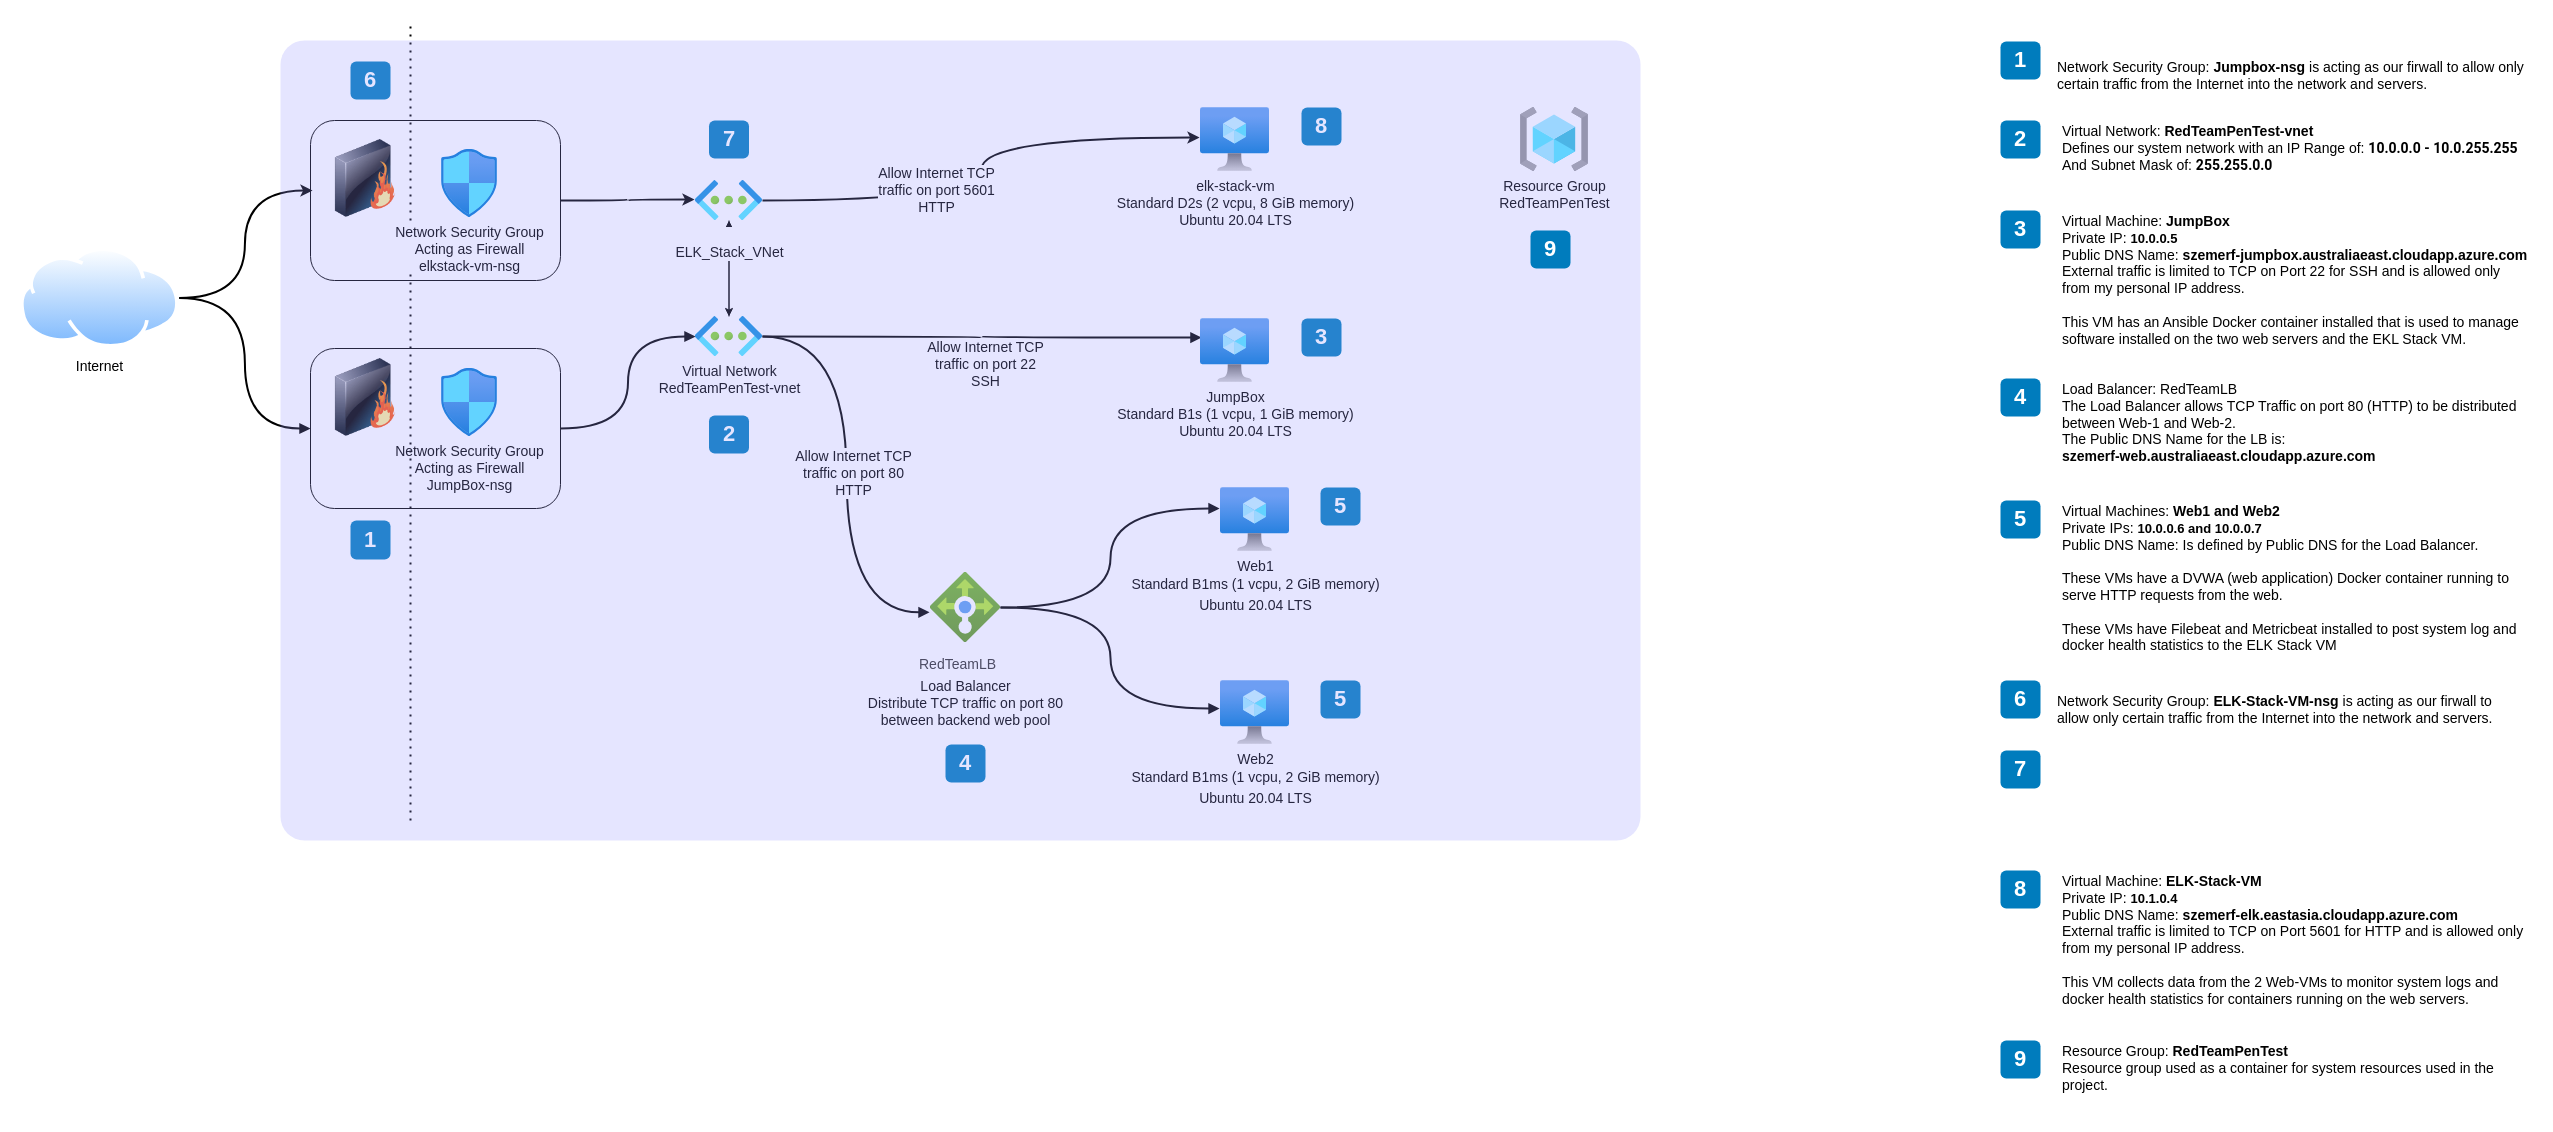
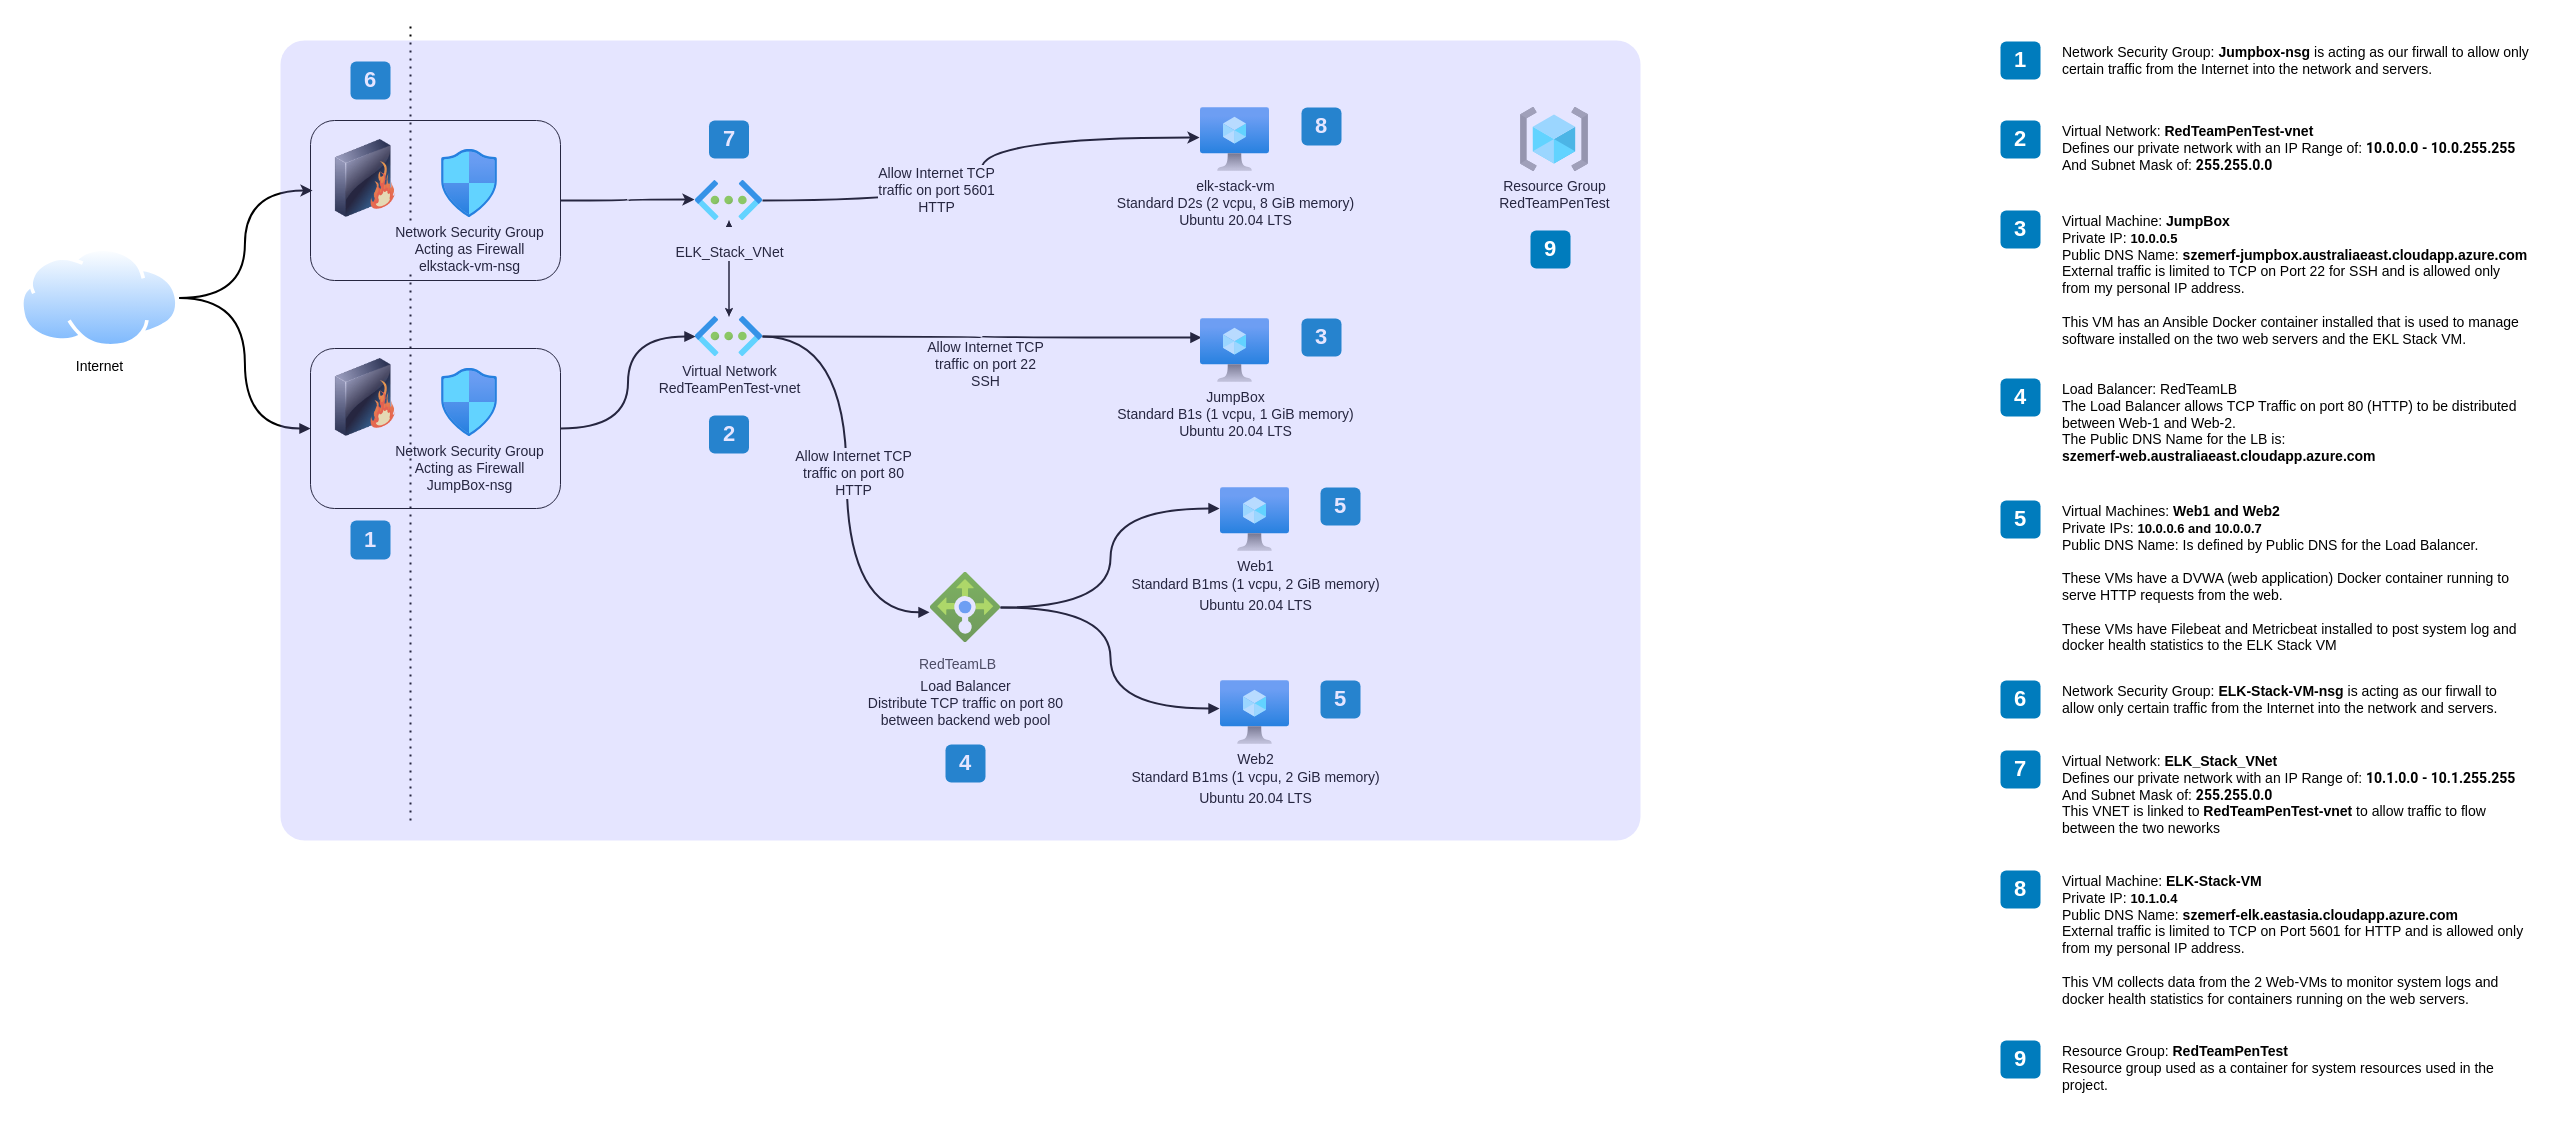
node "Network Security Group: Jumpbox-nsg is acting as our firwall to allow only certain traffic from the Internet into the network and servers.": moved (2291, 81) -> (2296, 66)
node "Virtual Network: RedTeamPenTest-vnet Defines our system network with an IP Range of: 10.0.0.0 - 10.0.255.255 And Subnet Mask of: 255.255.0.0": label "Virtual Network: RedTeamPenTest-vnet Defines our system network with an IP Range of: 10.0.0.0 - 10.0.255.255 And Subnet Mask of: 255.255.0.0" -> "Virtual Network: RedTeamPenTest-vnet Defines our private network with an IP Range of: 10.0.0.0 - 10.0.255.255 And Subnet Mask of: 255.255.0.0"
node "Network Security Group: ELK-Stack-VM-nsg is acting as our firwall to allow only certain traffic from the Internet into the network and servers.": moved (2291, 715) -> (2296, 705)
node "Virtual Network: ELK_Stack_VNet Defines our private network with an IP Range of: 10.1.0.0 - 10.1.255.255 And Subnet Mask of: 255.255.0.0 This VNET is linked to RedTeamPenTest-vnet to allow traffic to flow between the two neworks": added
